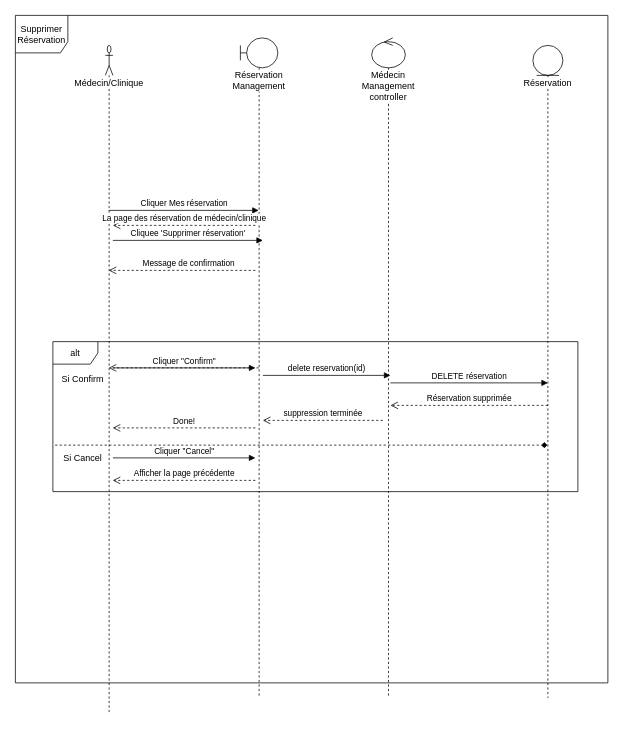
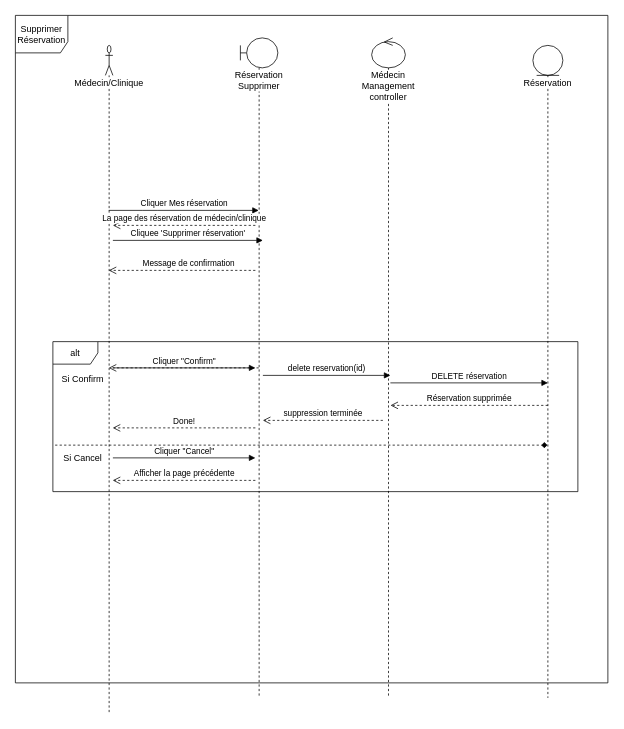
node "Réservation Management": label "Réservation Management" -> "Réservation Supprimer"
